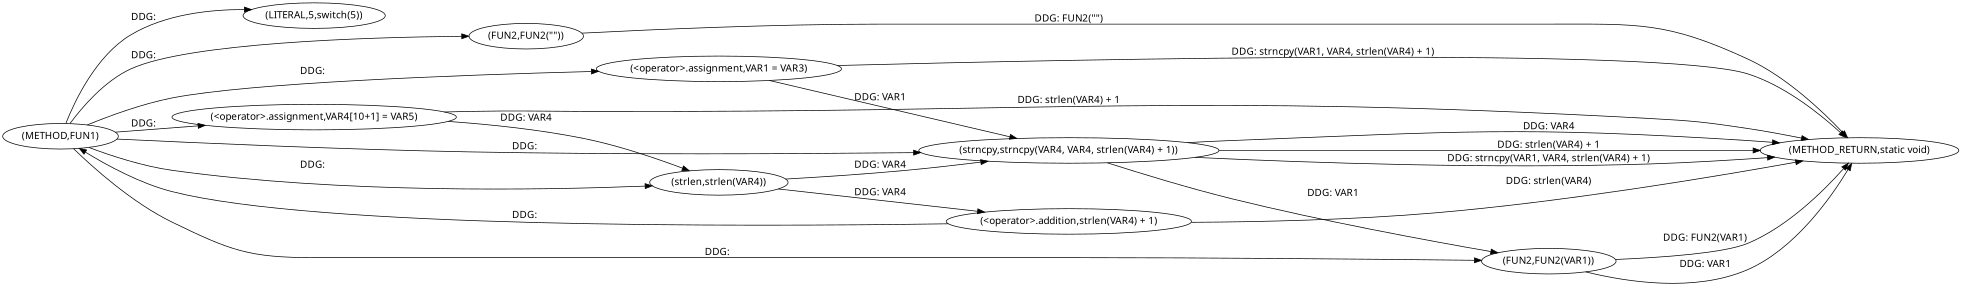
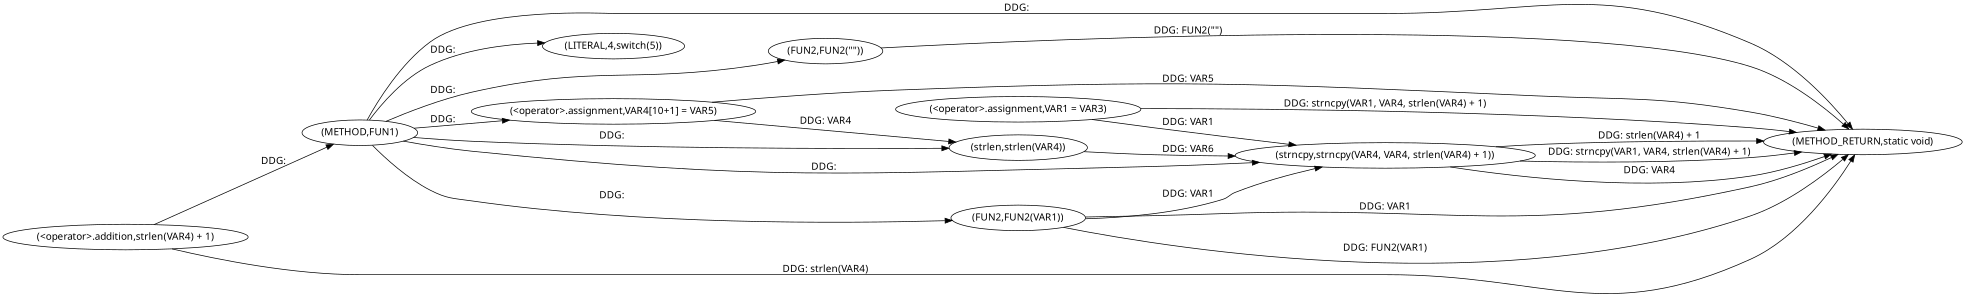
node "(LITERAL,5,switch(5))": label "(LITERAL,5,switch(5))" -> "(LITERAL,4,switch(5))"
edge "(METHOD,FUN1)" -> "(<operator>.assignment,VAR1 = VAR3)": now "(METHOD,FUN1)" -> "(METHOD_RETURN,static void)"
edge "(<operator>.assignment,VAR4[10+1] = VAR5)" -> "(METHOD_RETURN,static void)": label "DDG: strlen(VAR4) + 1" -> "DDG: VAR5"
edge "(strlen,strlen(VAR4))" -> "(strncpy,strncpy(VAR4, VAR4, strlen(VAR4) + 1))": label "DDG: VAR4" -> "DDG: VAR6"
edge "(strlen,strlen(VAR4))" -> "(<operator>.addition,strlen(VAR4) + 1)": removed, label "DDG: VAR4"
edge "(strncpy,strncpy(VAR4, VAR4, strlen(VAR4) + 1))" -> "(FUN2,FUN2(VAR1))": reversed
